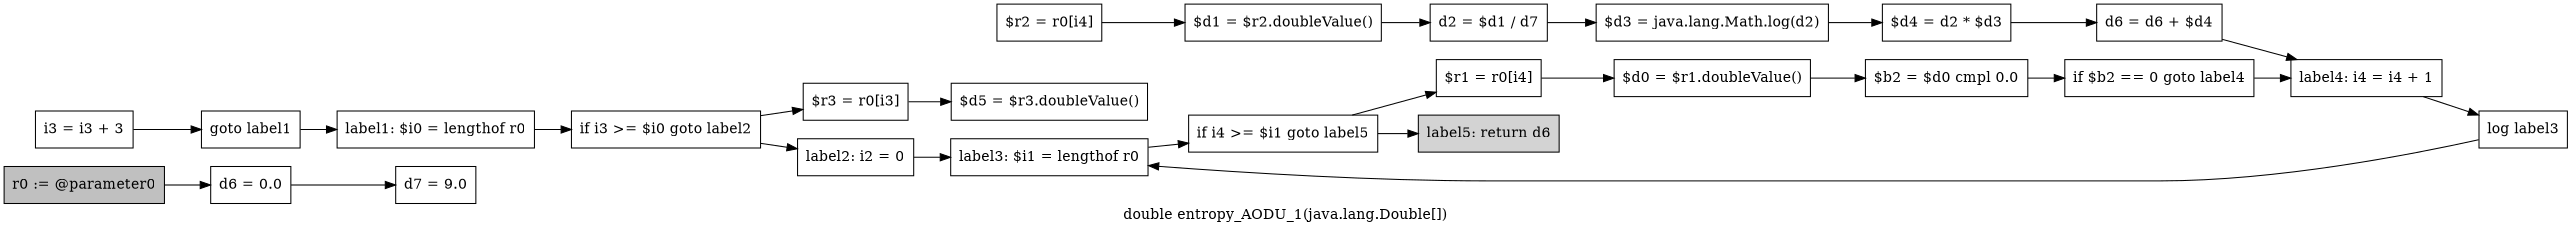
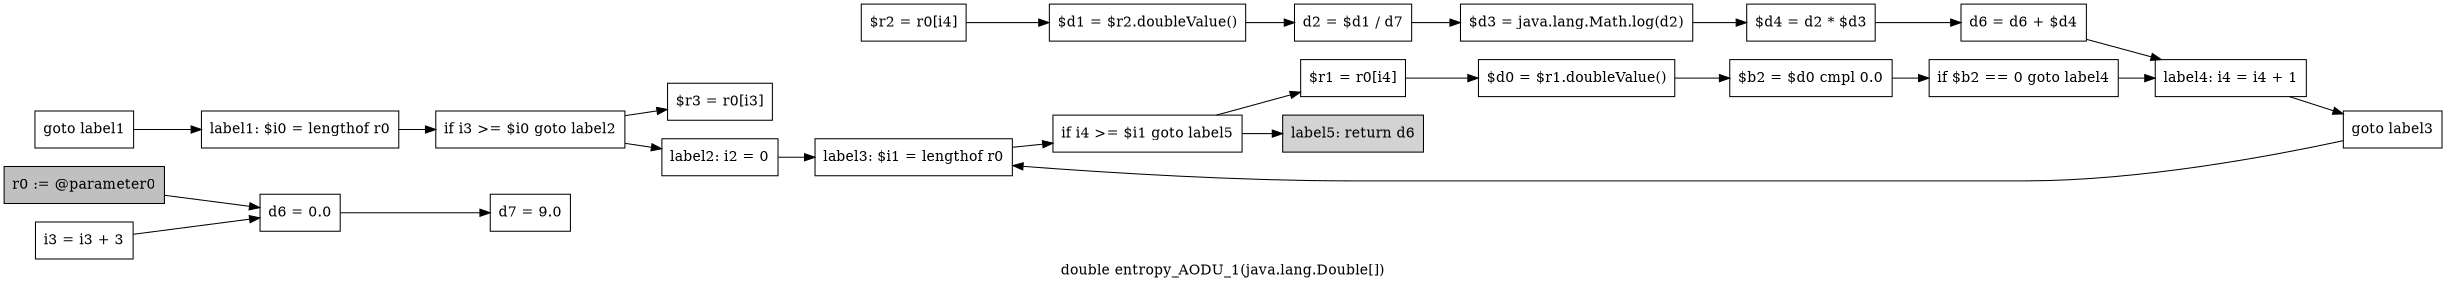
node "$d5 = $r3.doubleValue()": removed
edge "i3 = i3 + 3" -> "goto label1": now "i3 = i3 + 3" -> "d6 = 0.0"
node "log label3": label "log label3" -> "goto label3"
